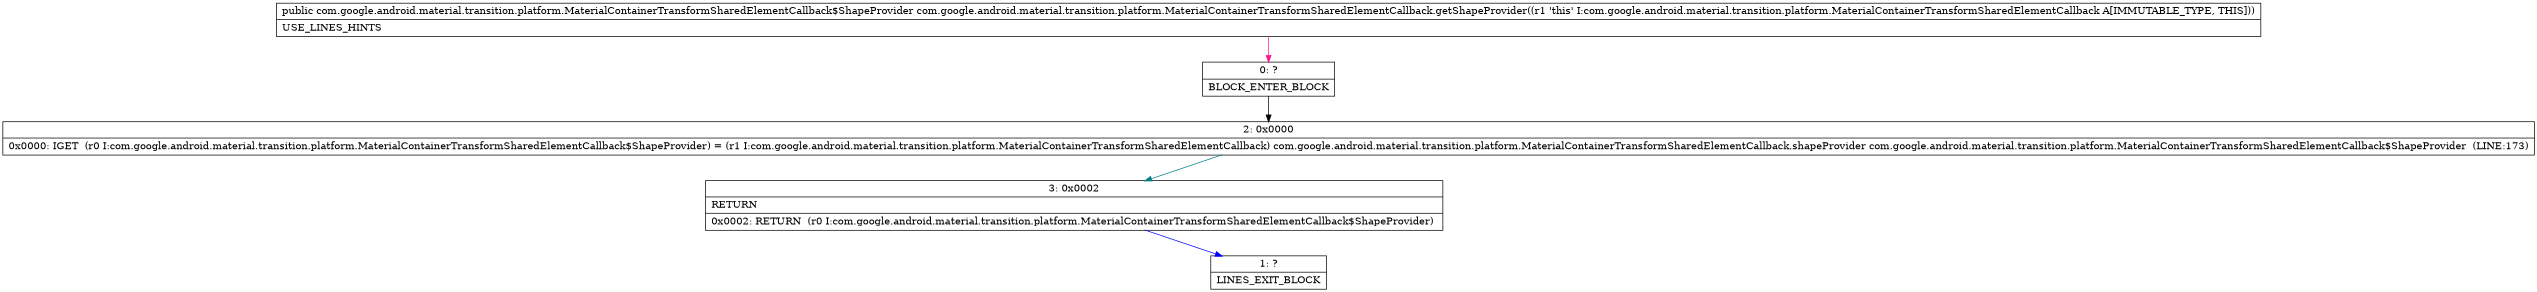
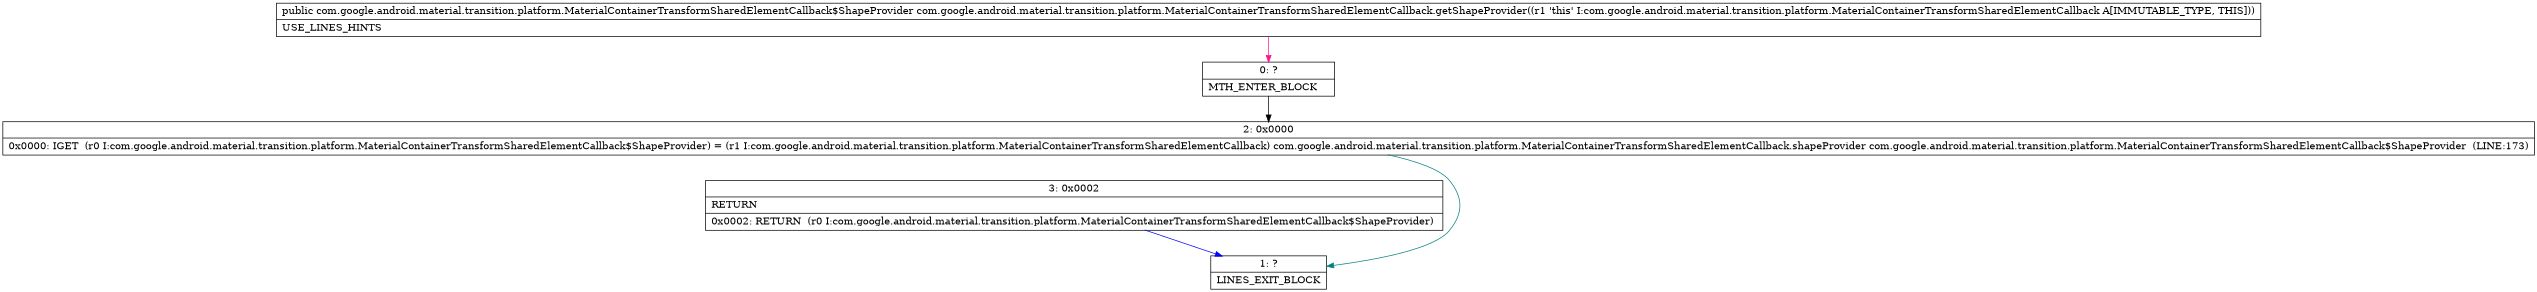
node "0: ?": text "BLOCK_ENTER_BLOCK" -> "MTH_ENTER_BLOCK"
edge "2: 0x0000" -> "3: 0x0002": now "2: 0x0000" -> "1: ?"
